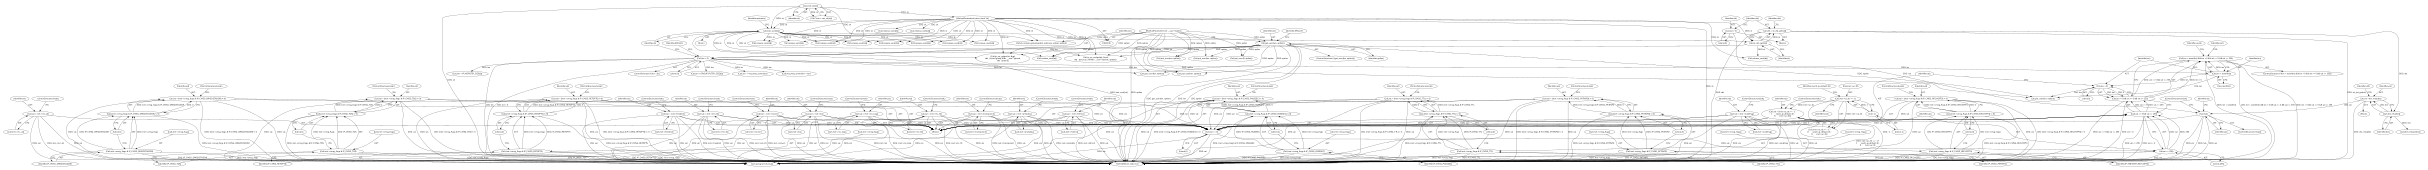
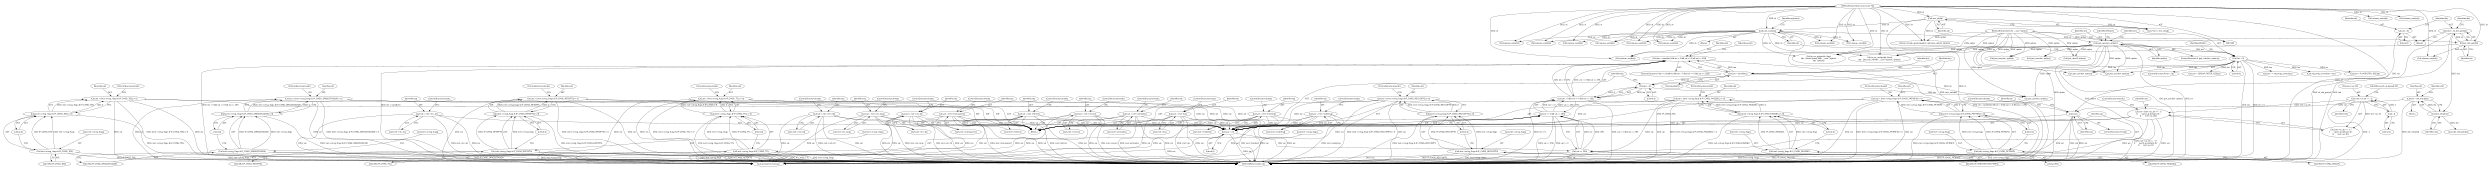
edge "(Call,inet_sk(sk))" -> "(MethodParameterIn,struct sock *sk)": reversed
edge "(Call,val = (inet->cmsg_flags & IP_CMSG_PKTINFO) != 0)" -> "(Call,val >= 0)": label "DDG: val" -> "DDG: IP_CMSG_TOS"
node "(Identifier,IP_CMSG_PKTINFO)": label "(Identifier,IP_CMSG_PKTINFO)" -> "(Identifier,IP_CMSG_GROUP)"
